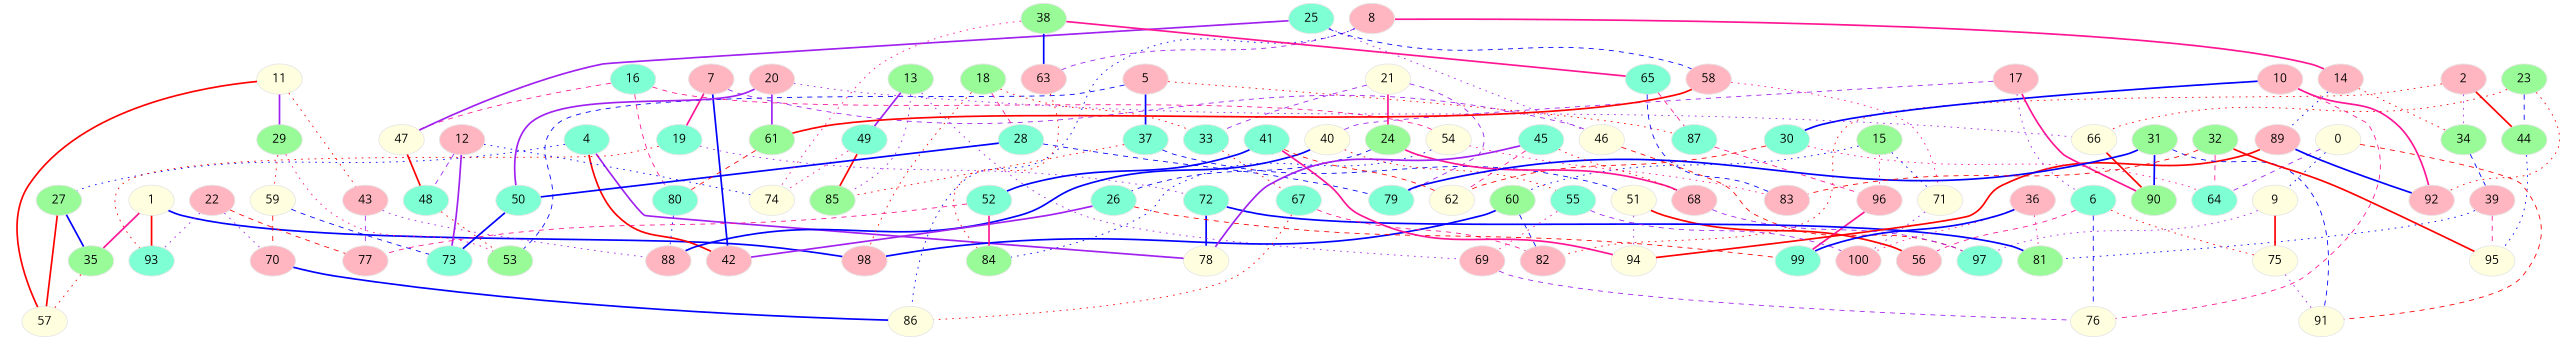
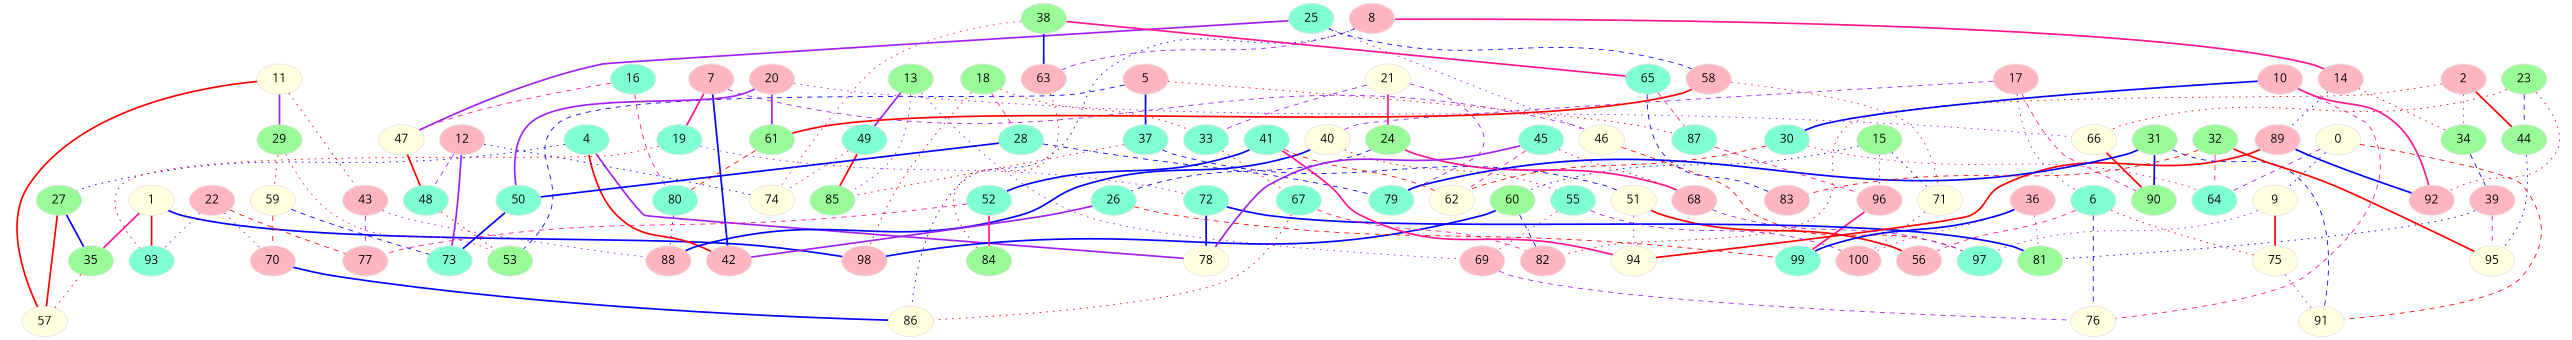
node "54": removed
edge "17" -- "90": style bold -> dashed
